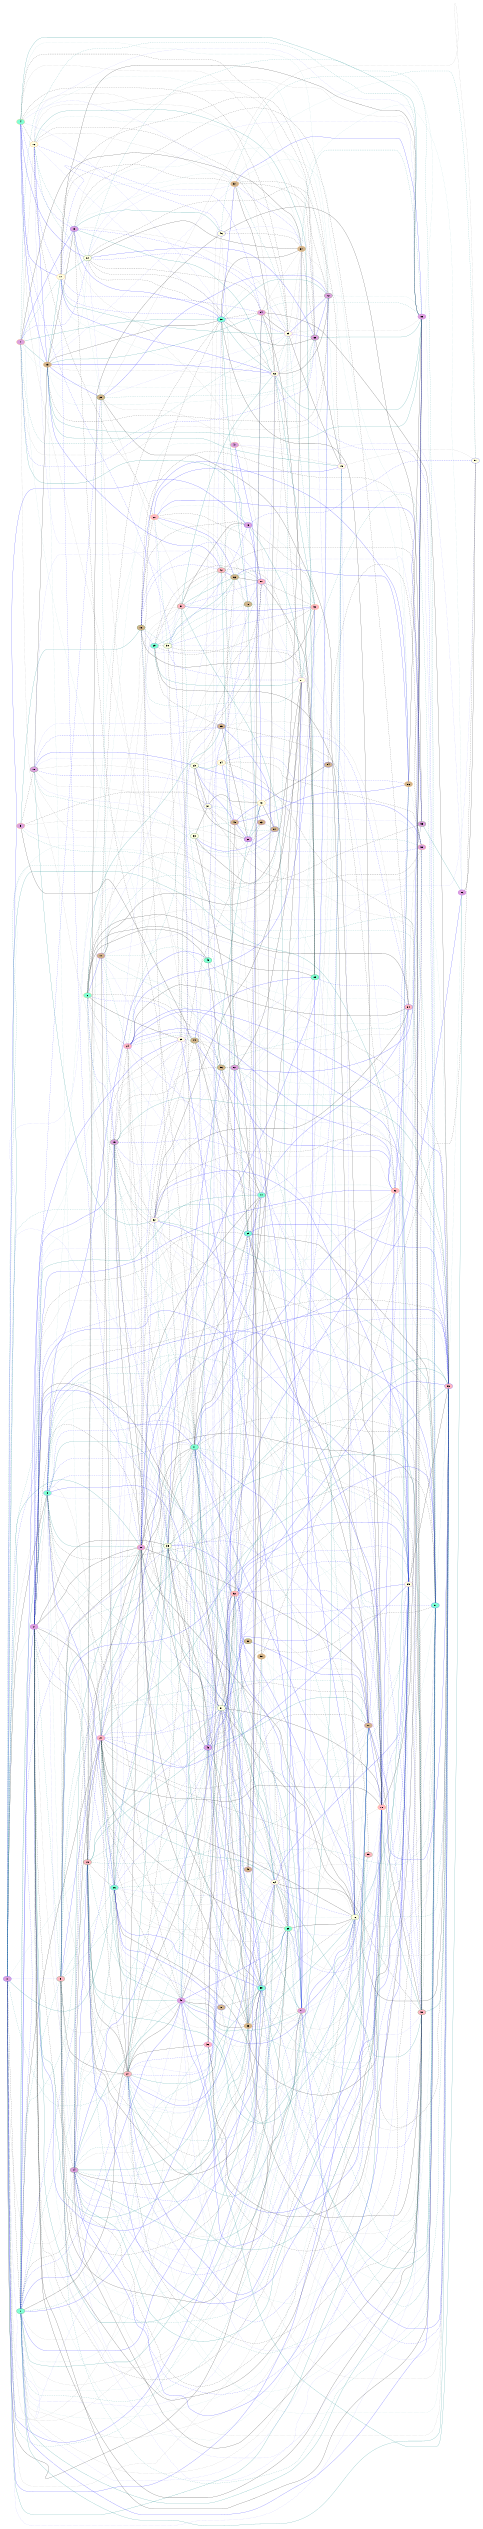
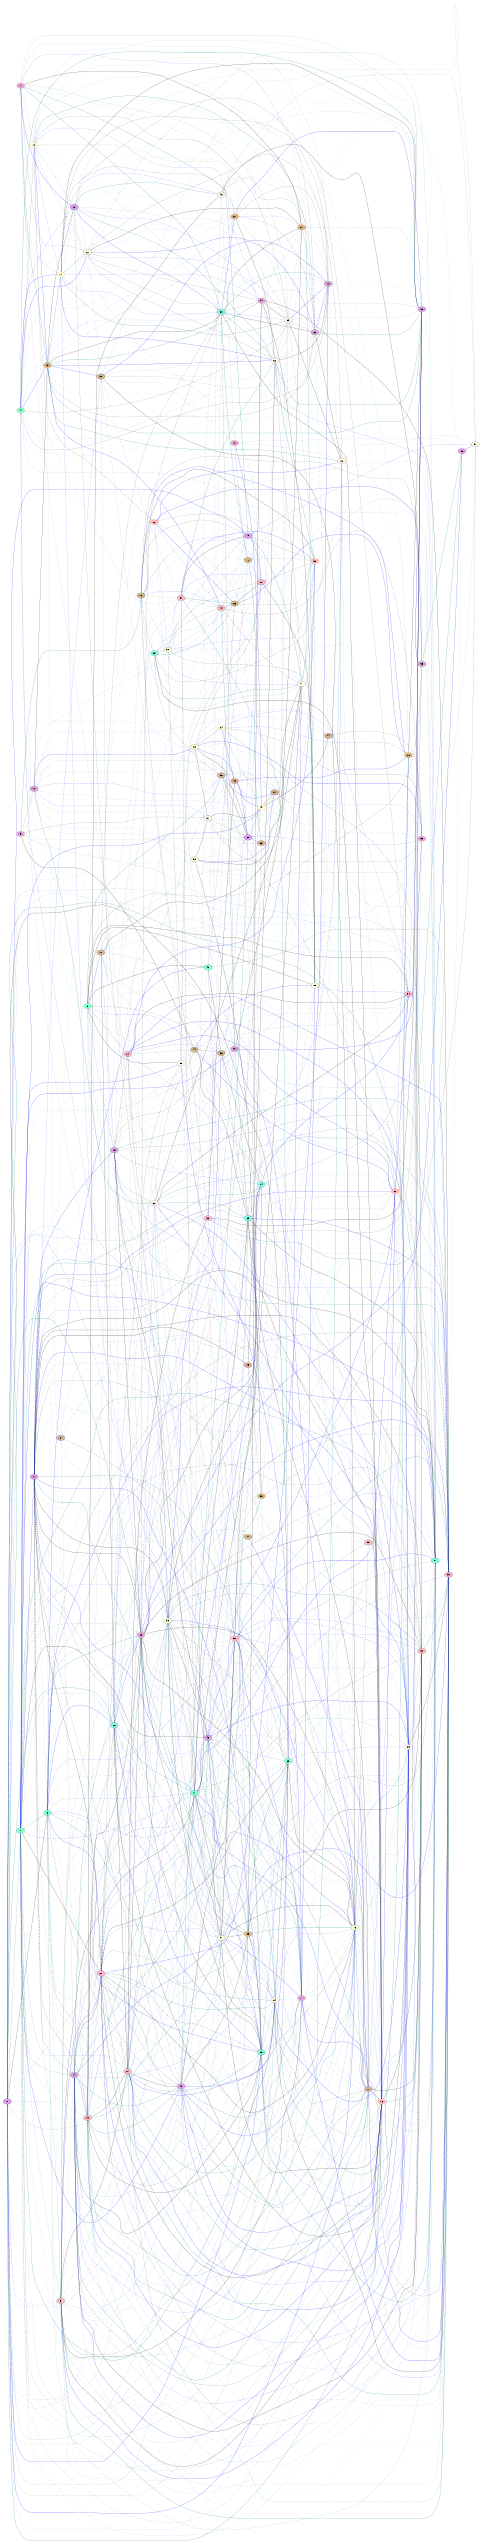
node "89": fillcolor aquamarine -> lightyellow
edge "26" -> "8": now "26" -> "28"
